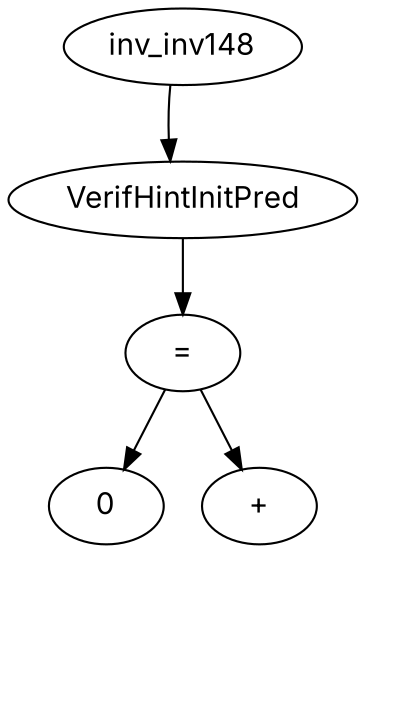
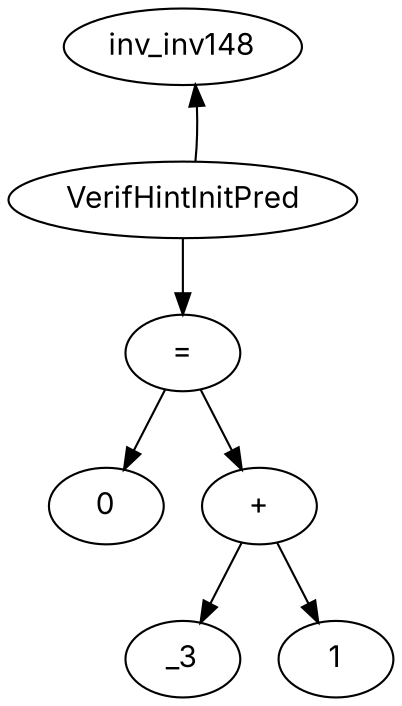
edge "inv_inv148" -> "VerifHintInitPred": reversed
node "_3": added
node "1": added
